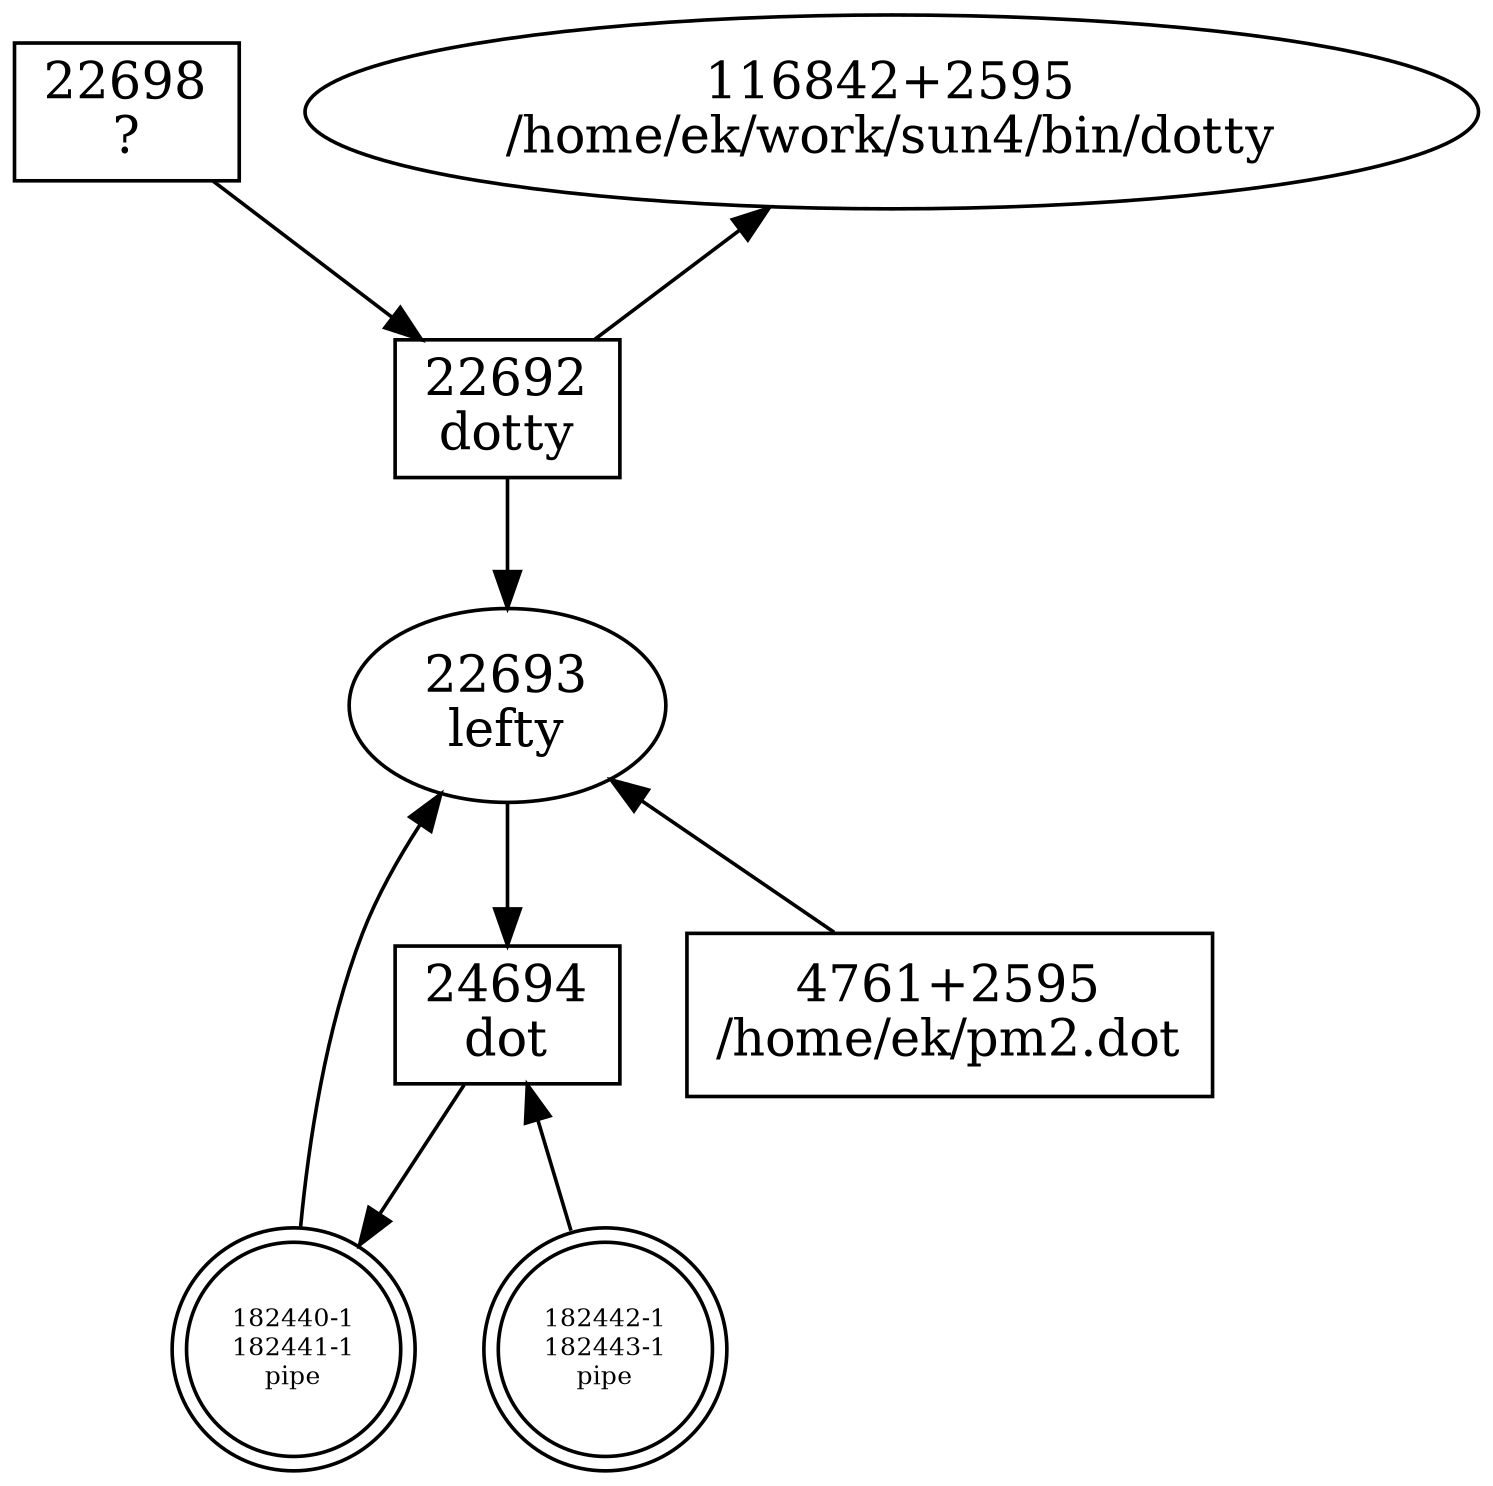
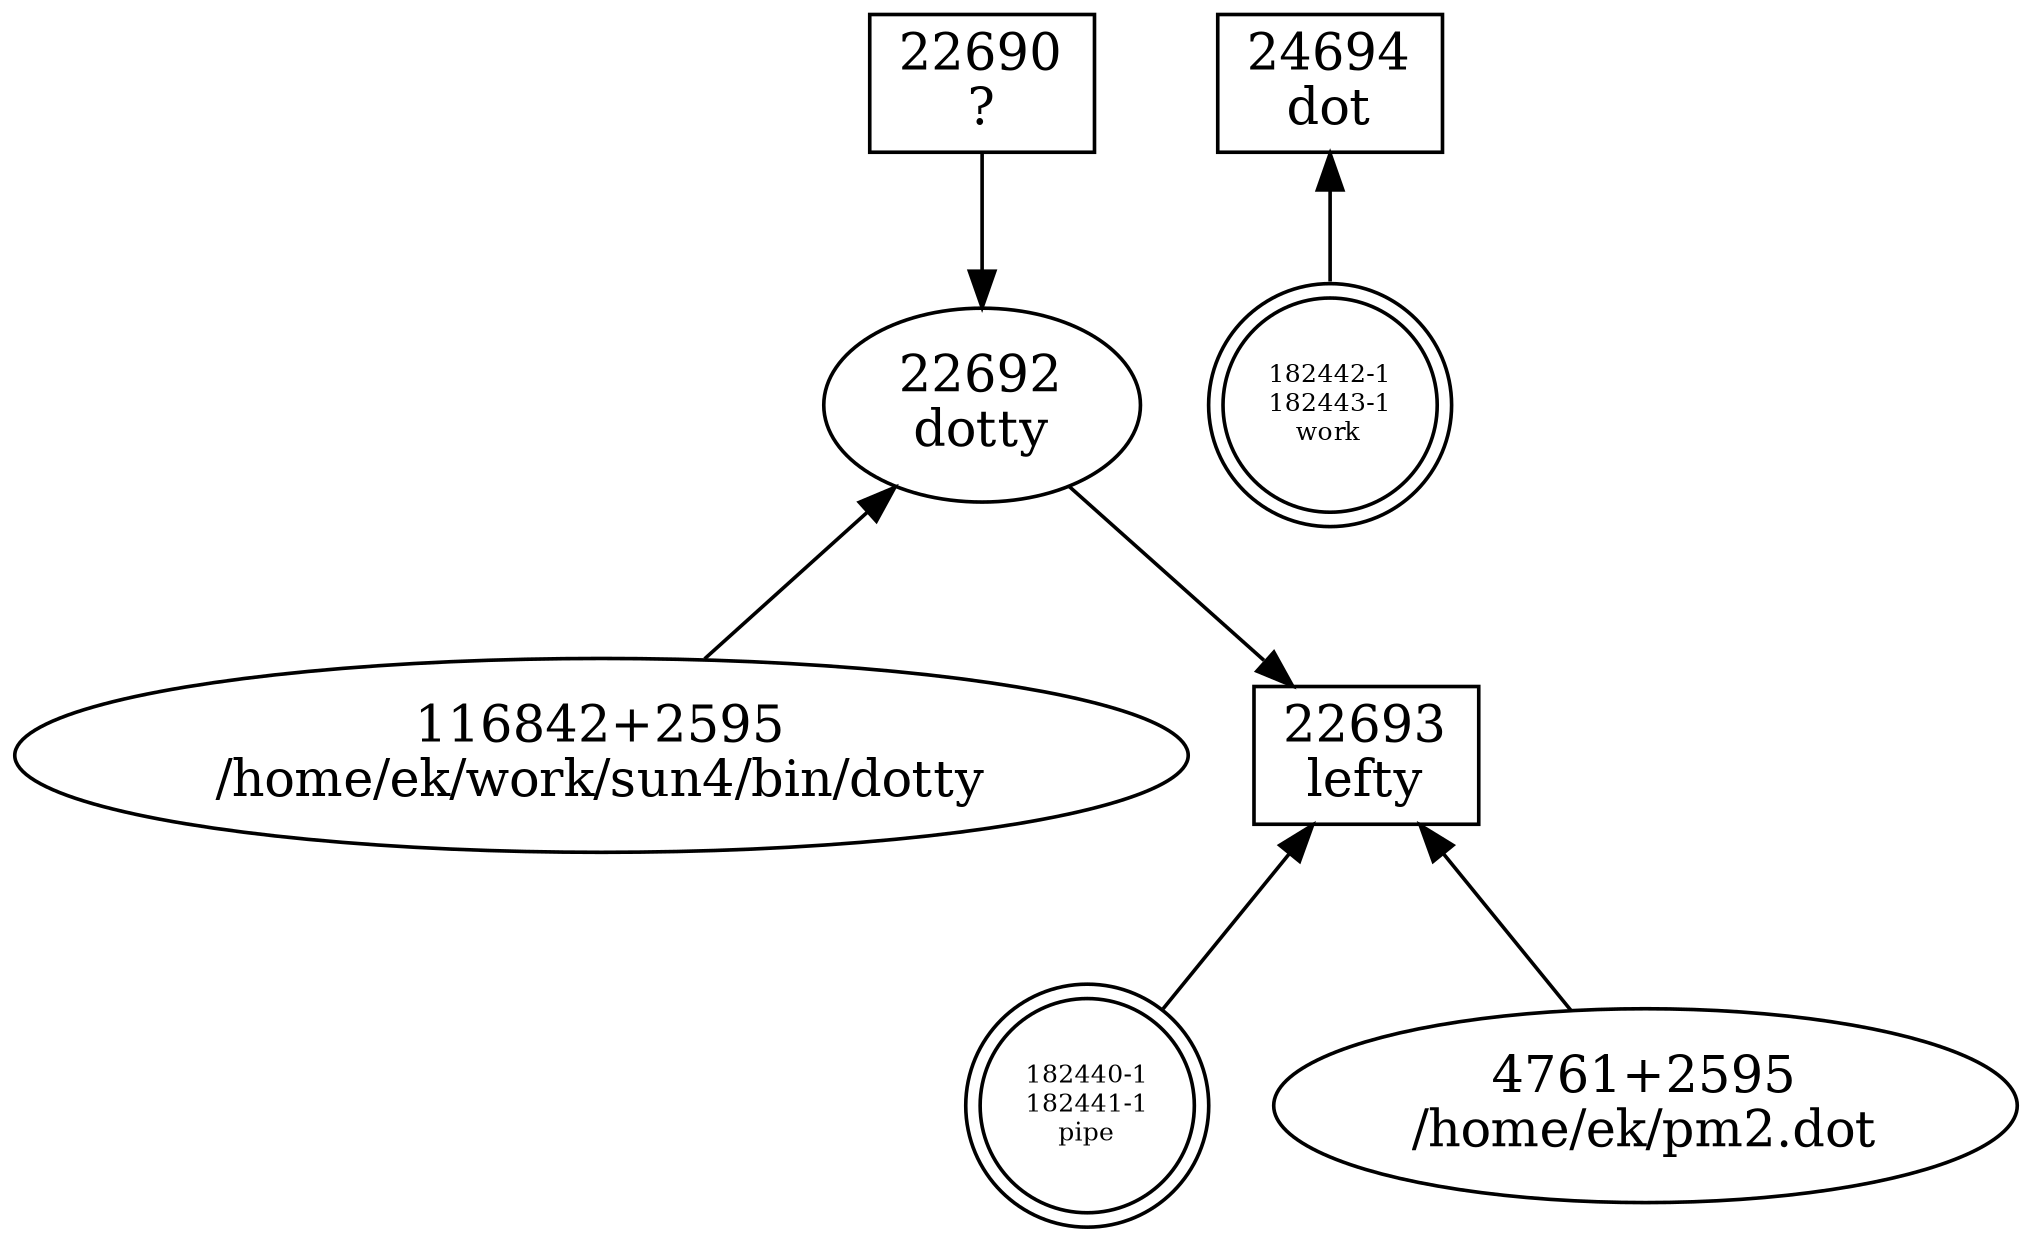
node "22698 ?": label "22698 ?" -> "22690 ?"
edge "22692 dotty" -> "116842+2595 /home/ek/work/sun4/bin/dotty": reversed
node "22692 dotty": shape box -> ellipse
node "22693 lefty": shape ellipse -> box
edge "22693 lefty" -> "24694 dot": removed
node "4761+2595 /home/ek/pm2.dot": shape box -> ellipse
edge "24694 dot" -> "182440-1 182441-1 pipe": removed
node "182442-1 182443-1 pipe": label "182442-1 182443-1 pipe" -> "182442-1 182443-1 work"
